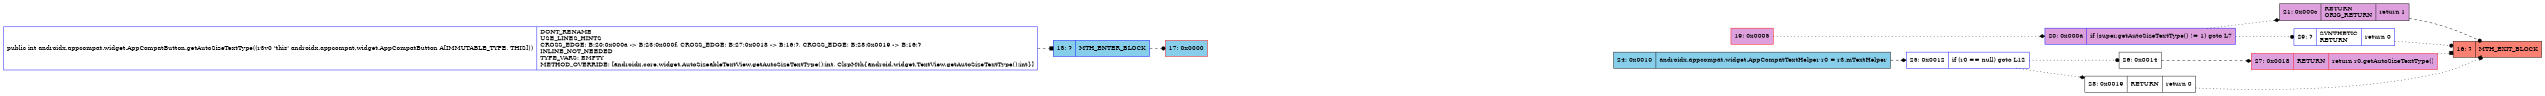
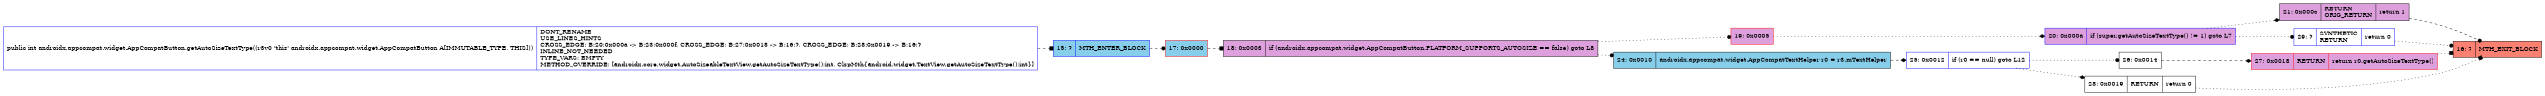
node "18: 0x0003": added
